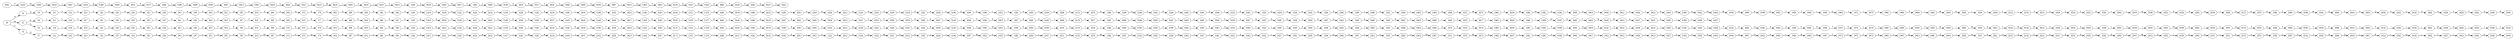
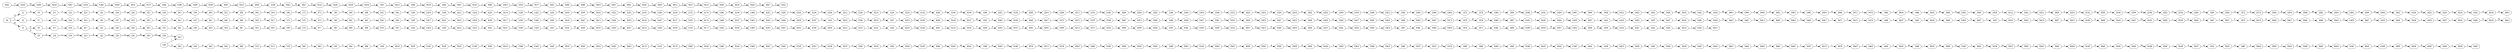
edge "S42" -> "S46": reversed
